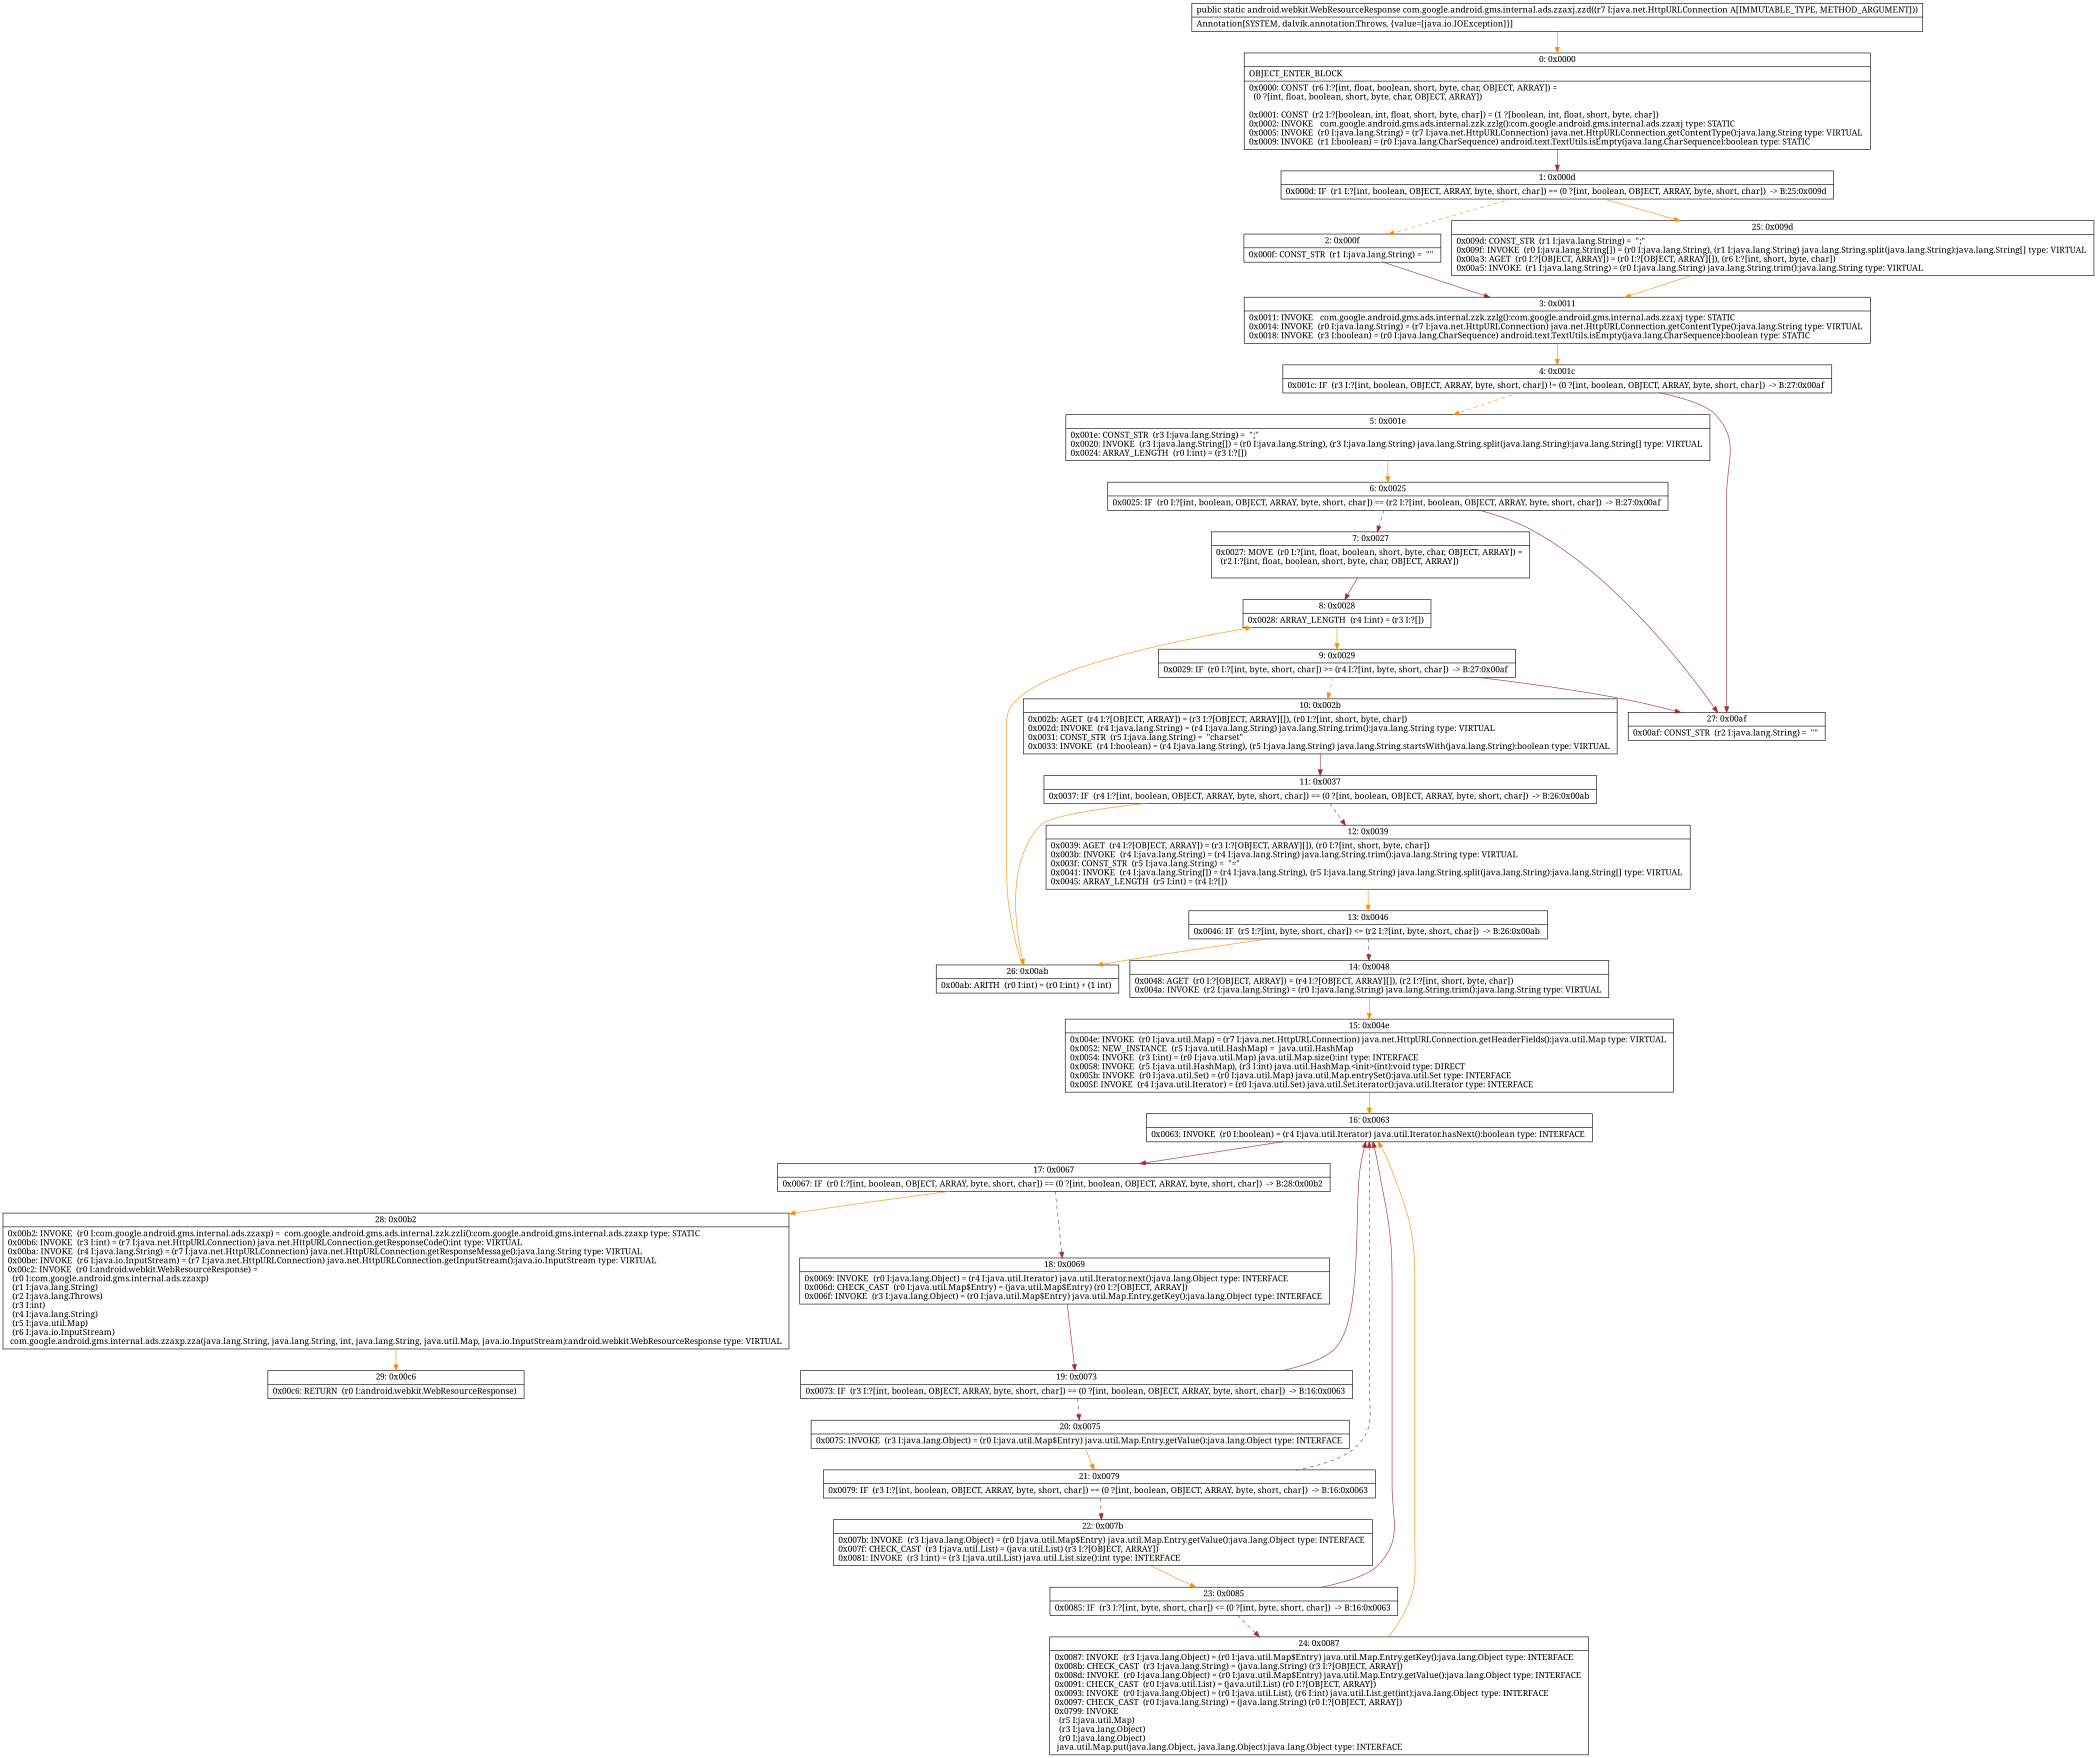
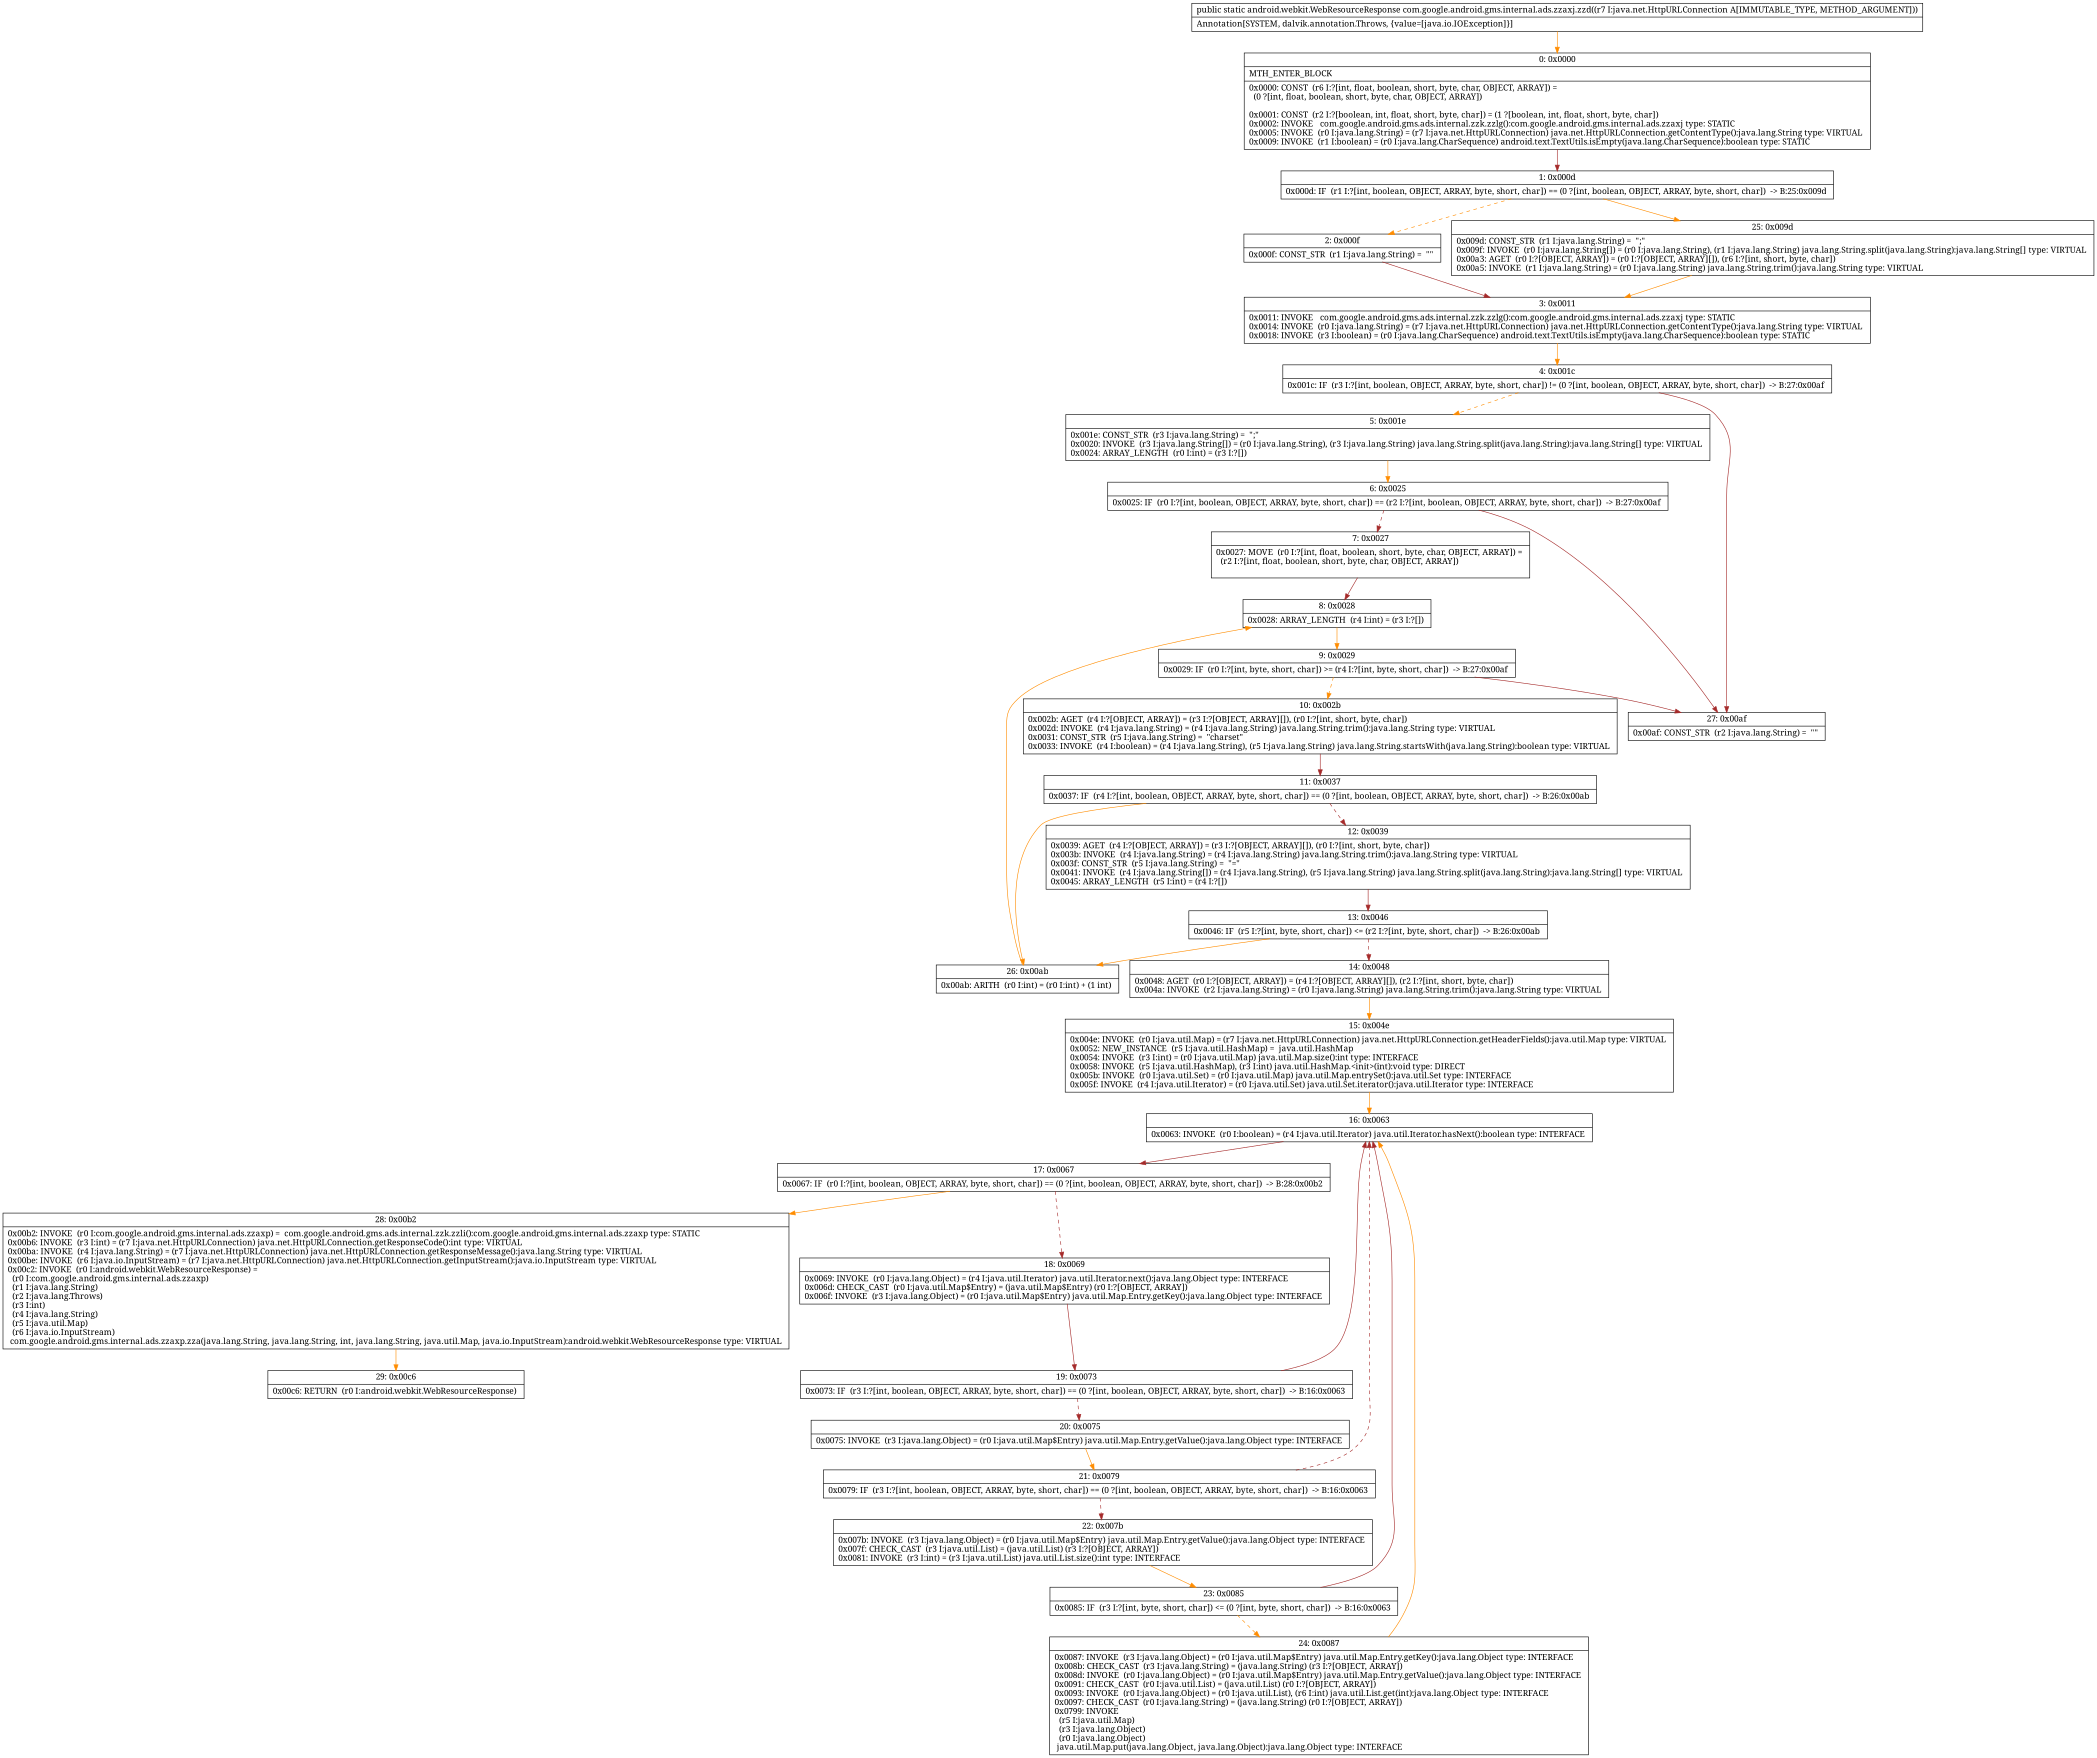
node "0: 0x0000": text "OBJECT_ENTER_BLOCK" -> "MTH_ENTER_BLOCK"
edge "12: 0x0039" -> "13: 0x0046": color darkorange -> brown
edge "23: 0x0085" -> "24: 0x0087": color brown -> darkorange
